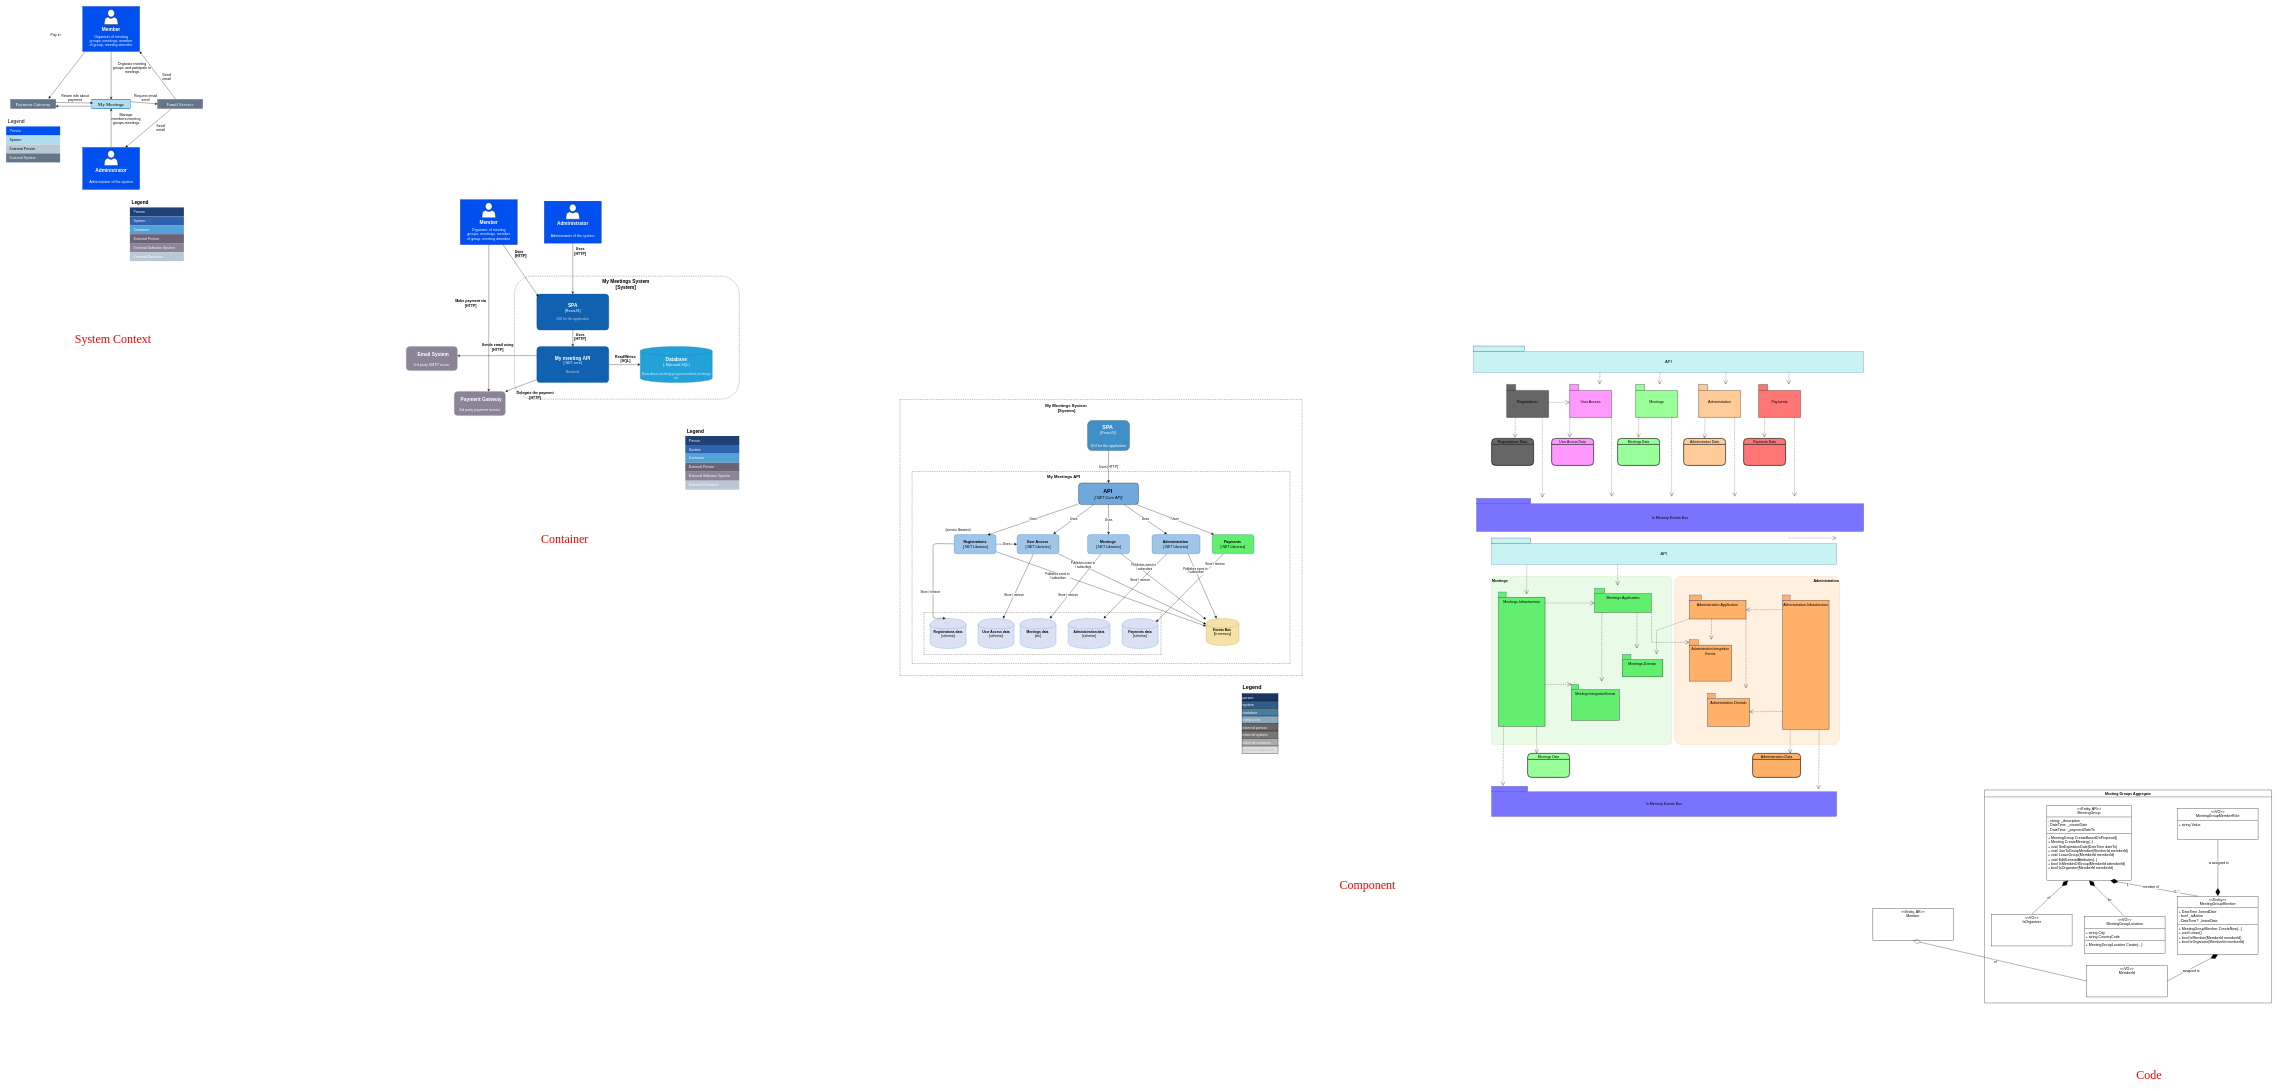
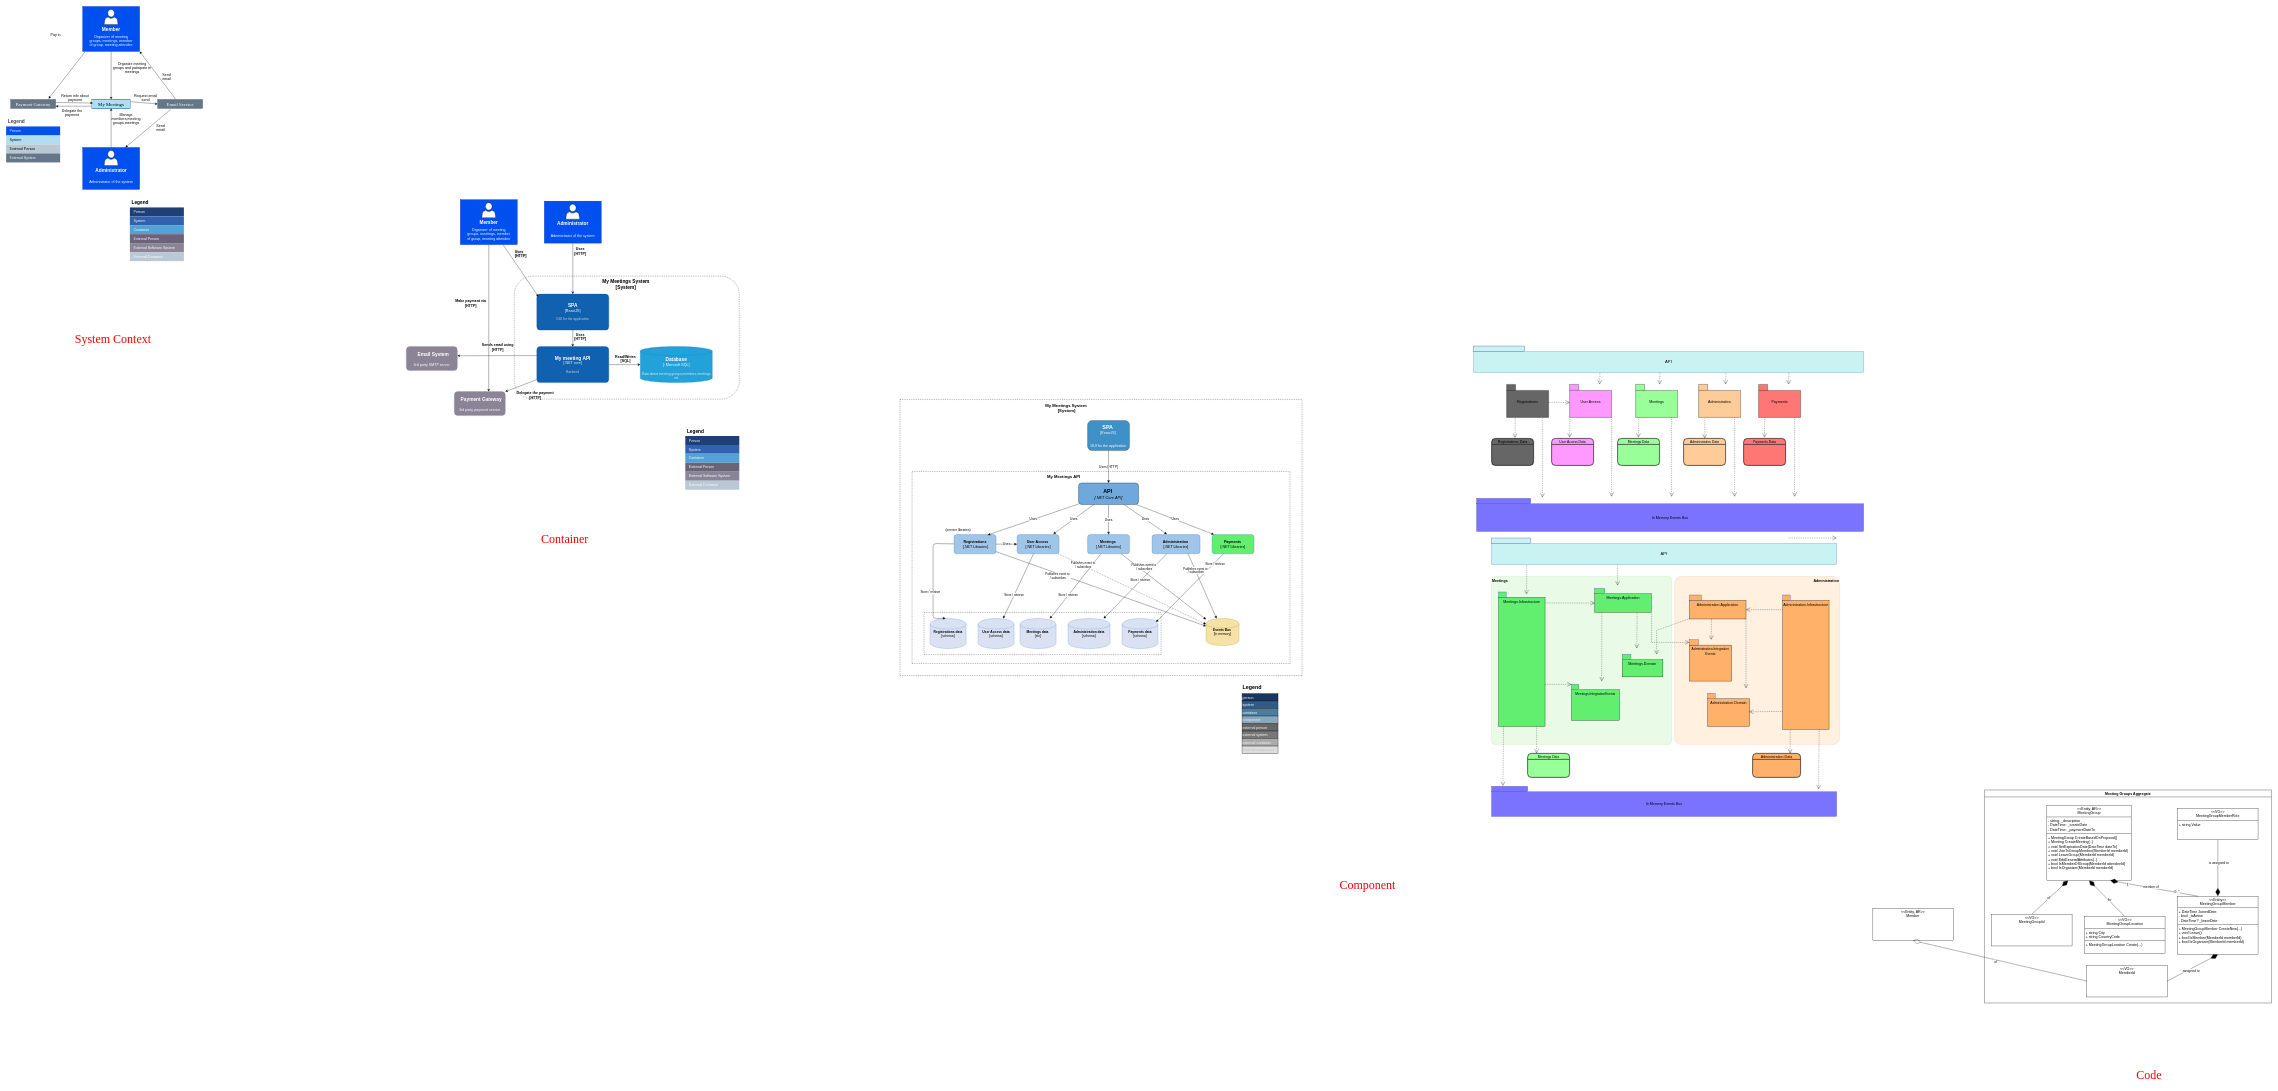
node "Delegate the payment": added
edge "User Access [.NET Libraries]" -> "Events Bus [In memory]": style solid -> dashed
node "<<VO>> IsOrganizer": label "<<VO>> IsOrganizer" -> "<<VO>> MeetingGroupId"
